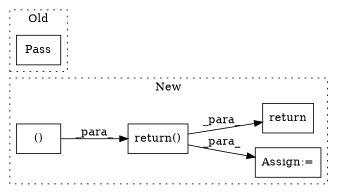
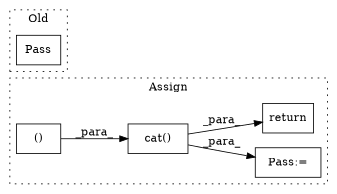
cluster "New": label "New" -> "Assign"
node "return()": label "return()" -> "cat()"
node "Assign:=": label "Assign:=" -> "Pass:="
